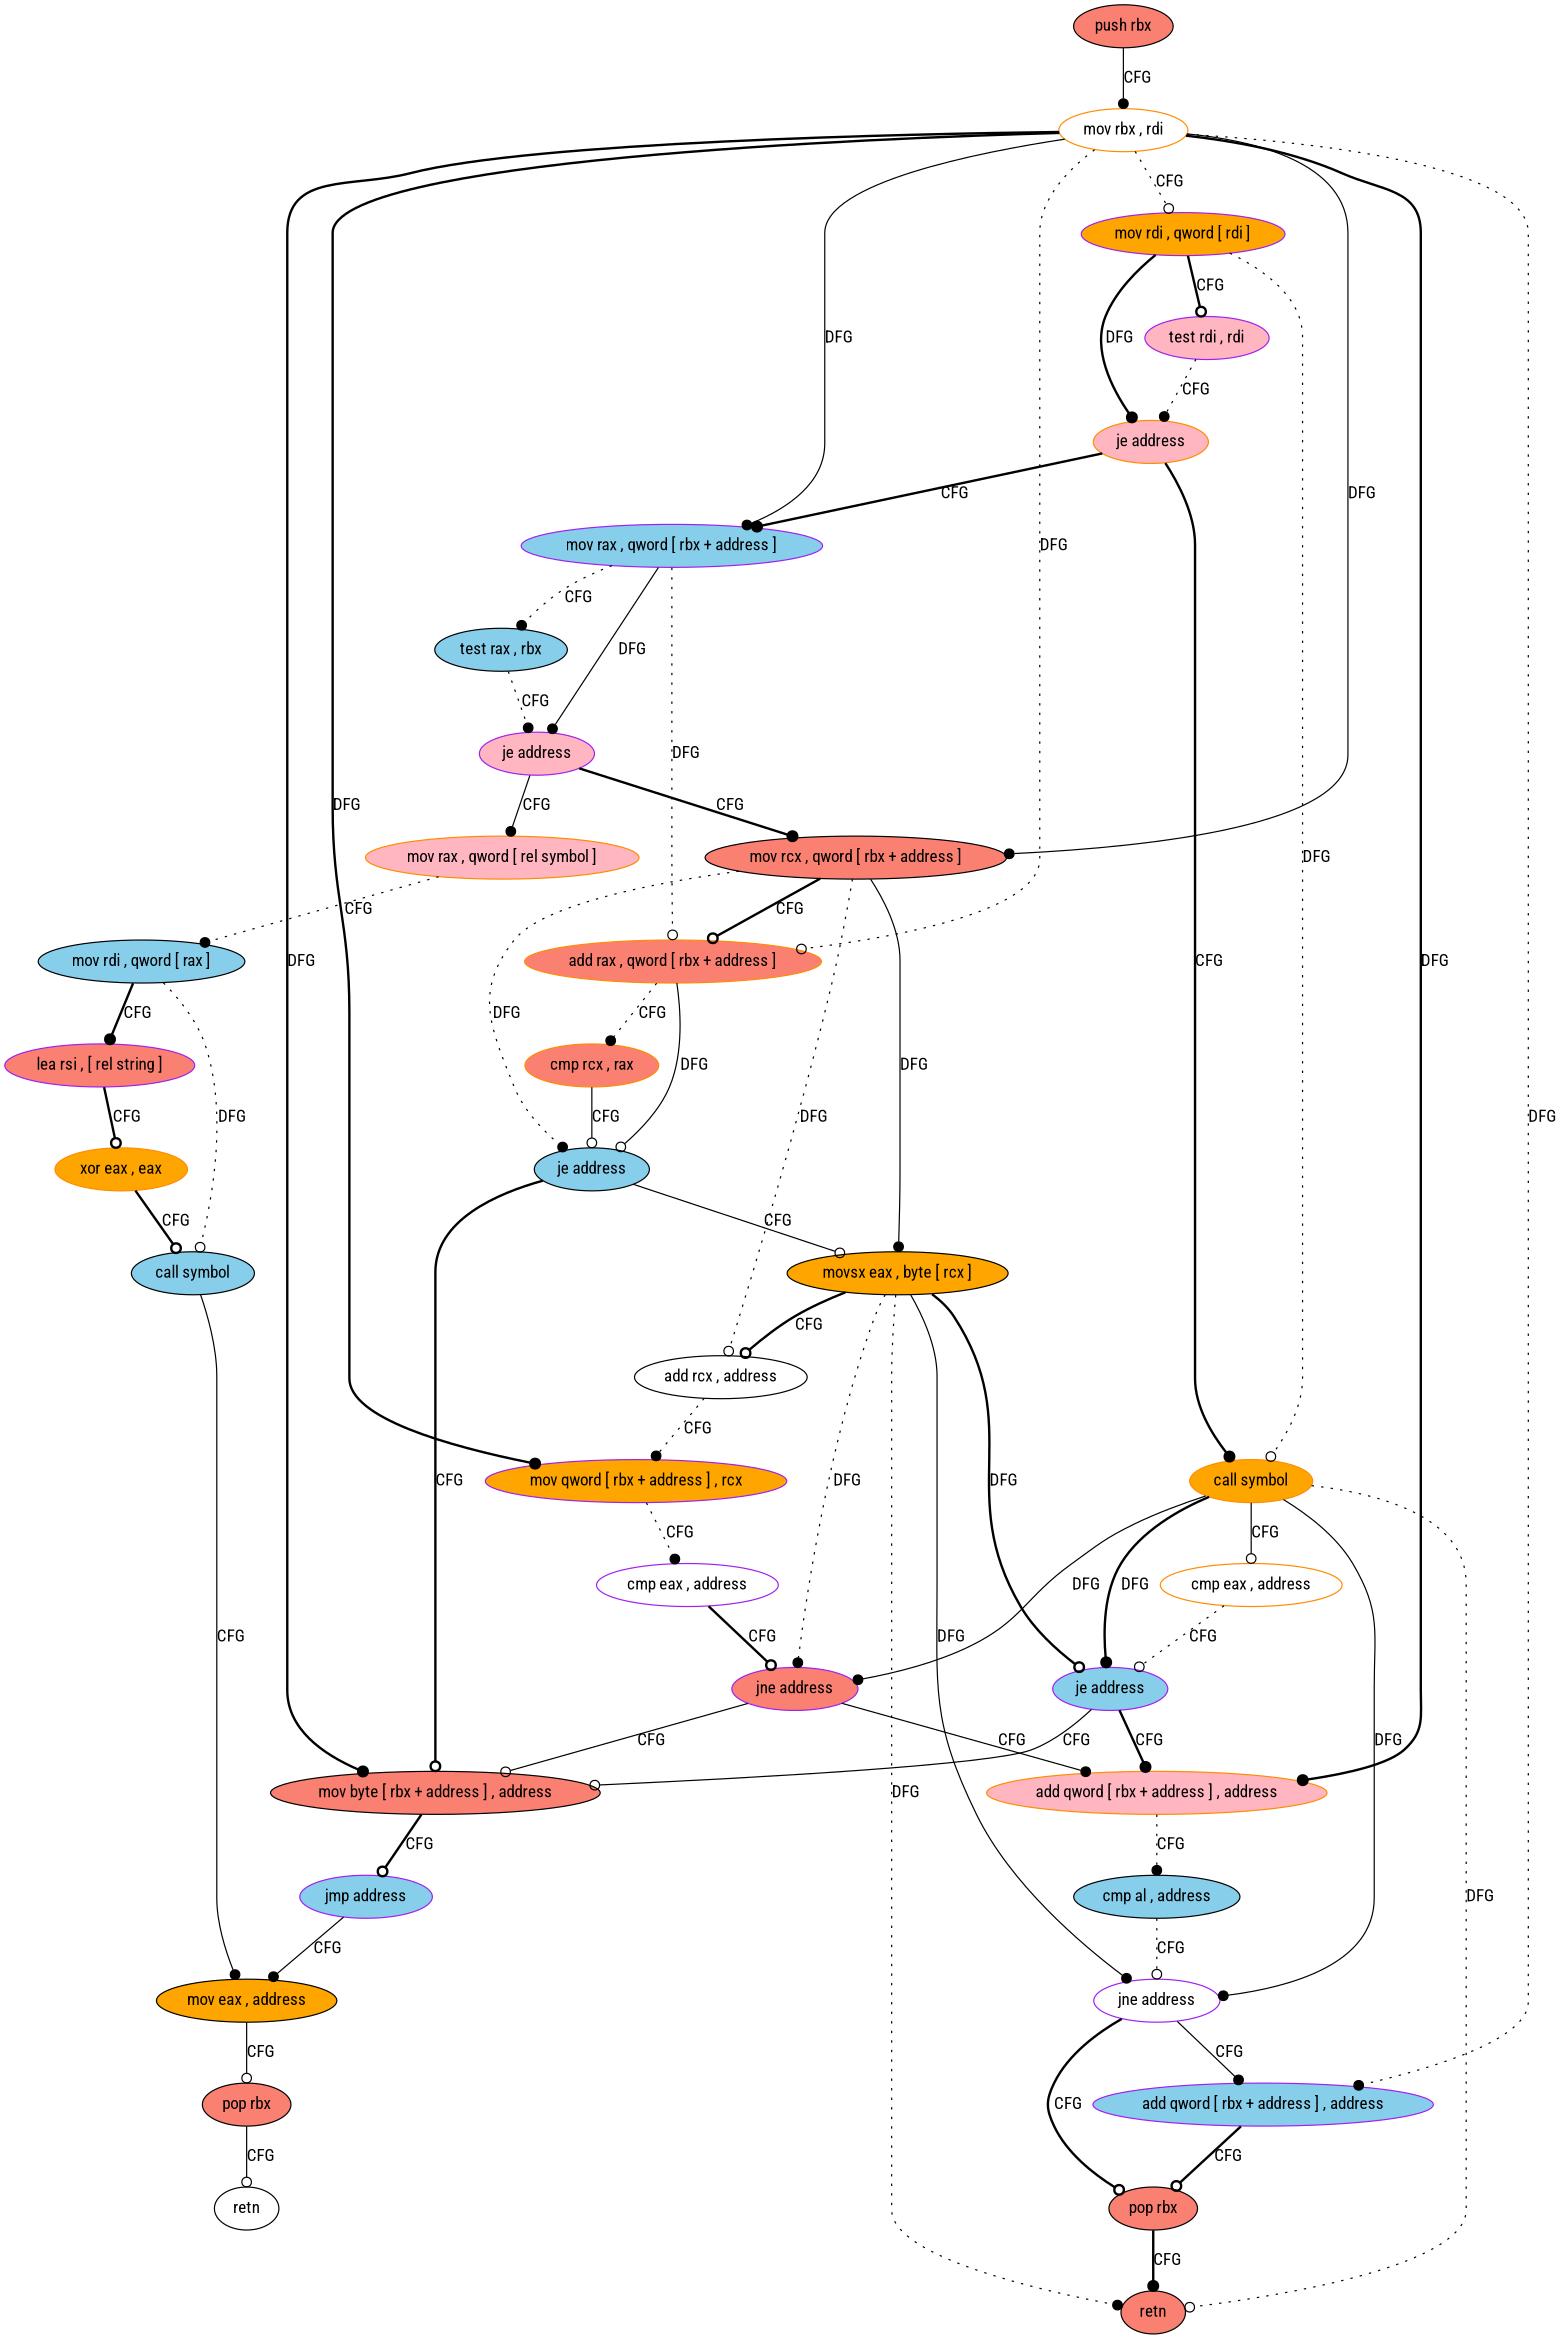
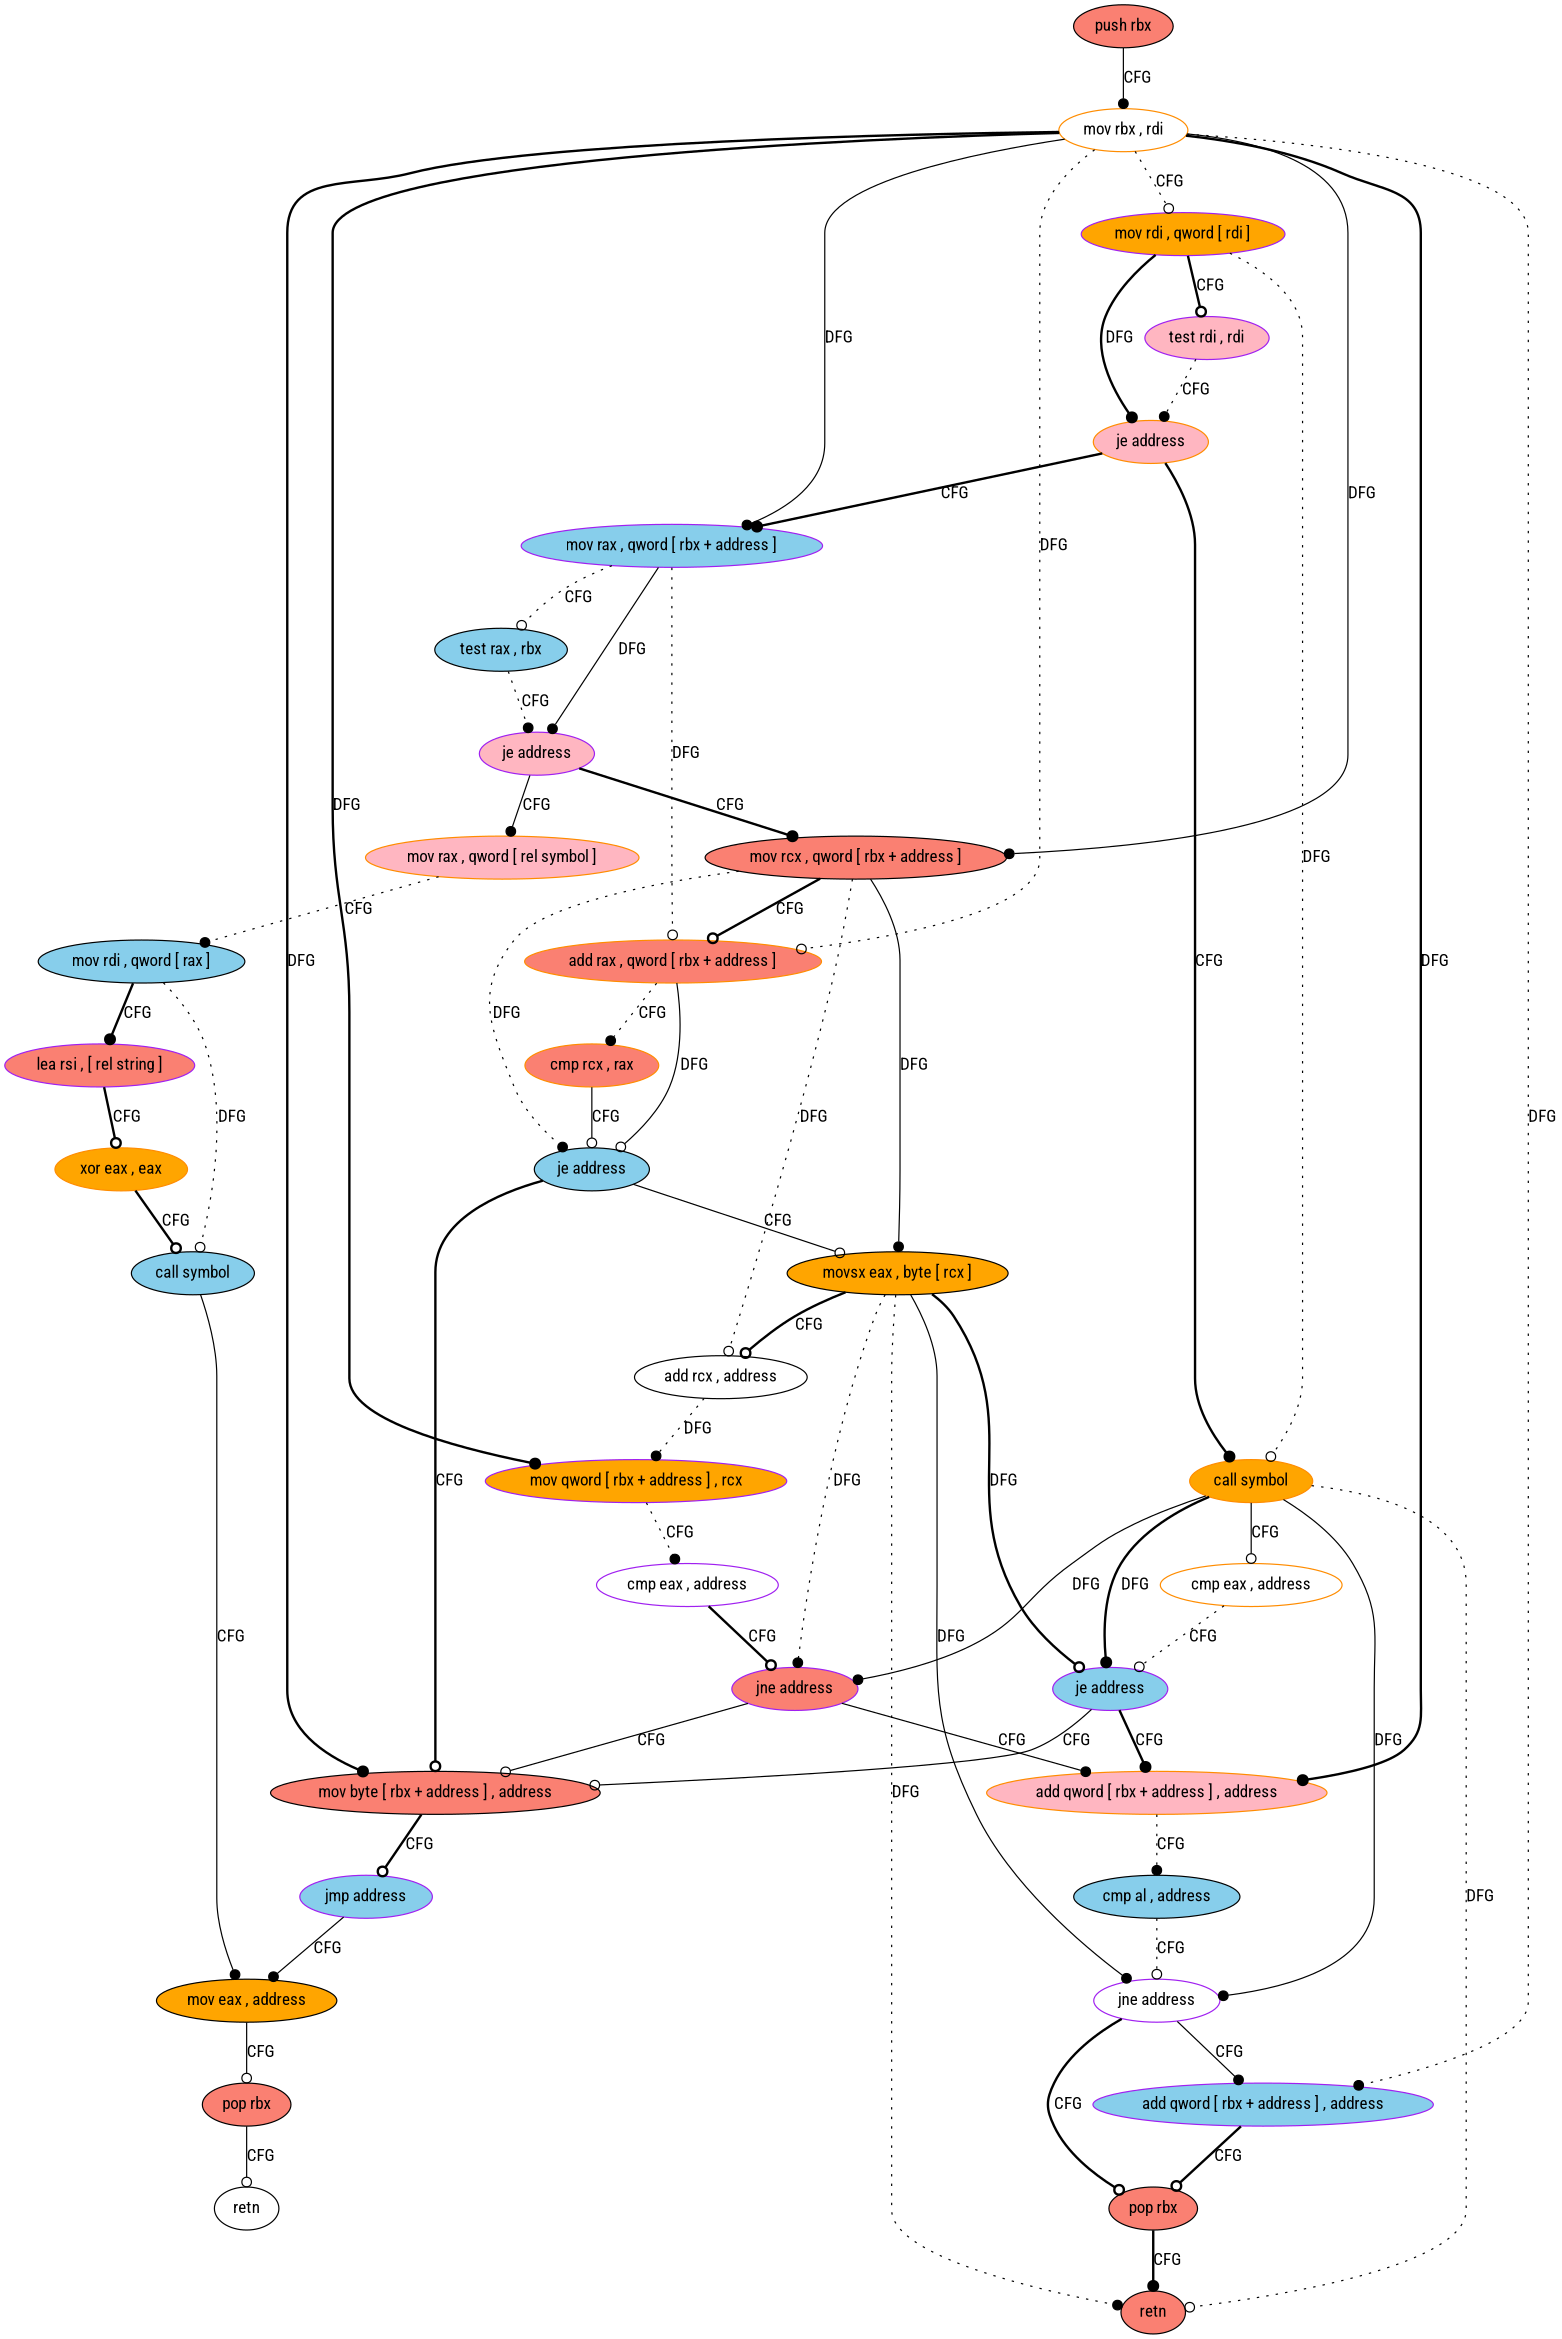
edge "mov rax , qword [ rbx + address ]" -> "test rax , rbx": arrowhead dot -> odot
edge "add rcx , address" -> "mov qword [ rbx + address ] , rcx": label "CFG" -> "DFG"
